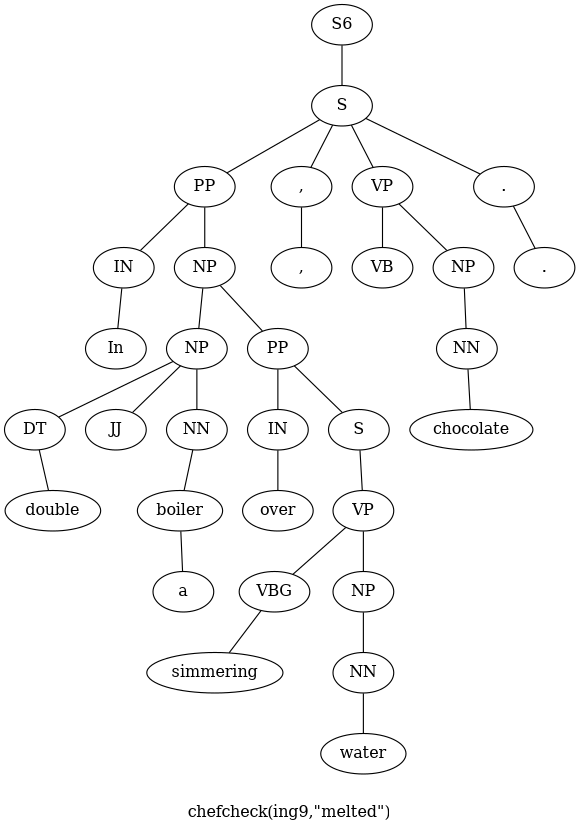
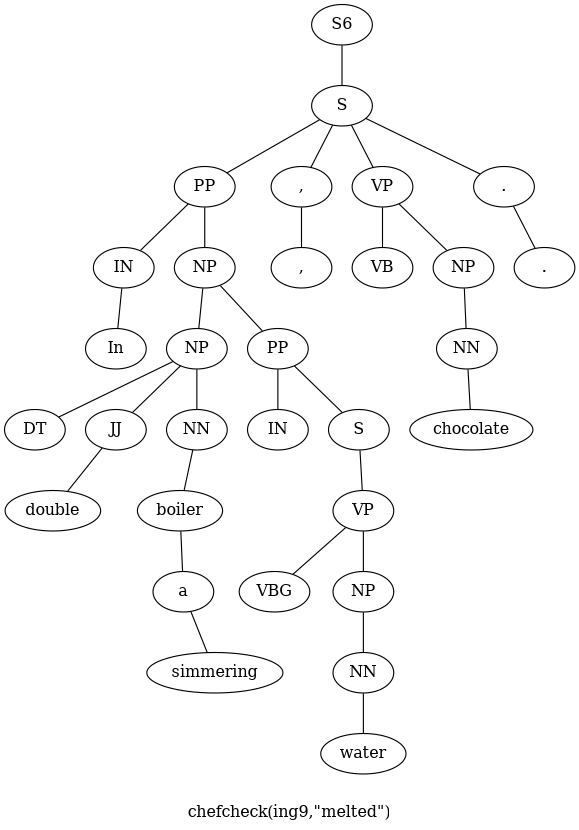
edge "DT" -- "double": now "JJ" -- "double"
node "over": removed
edge "VBG" -- "simmering": now "a" -- "simmering"
